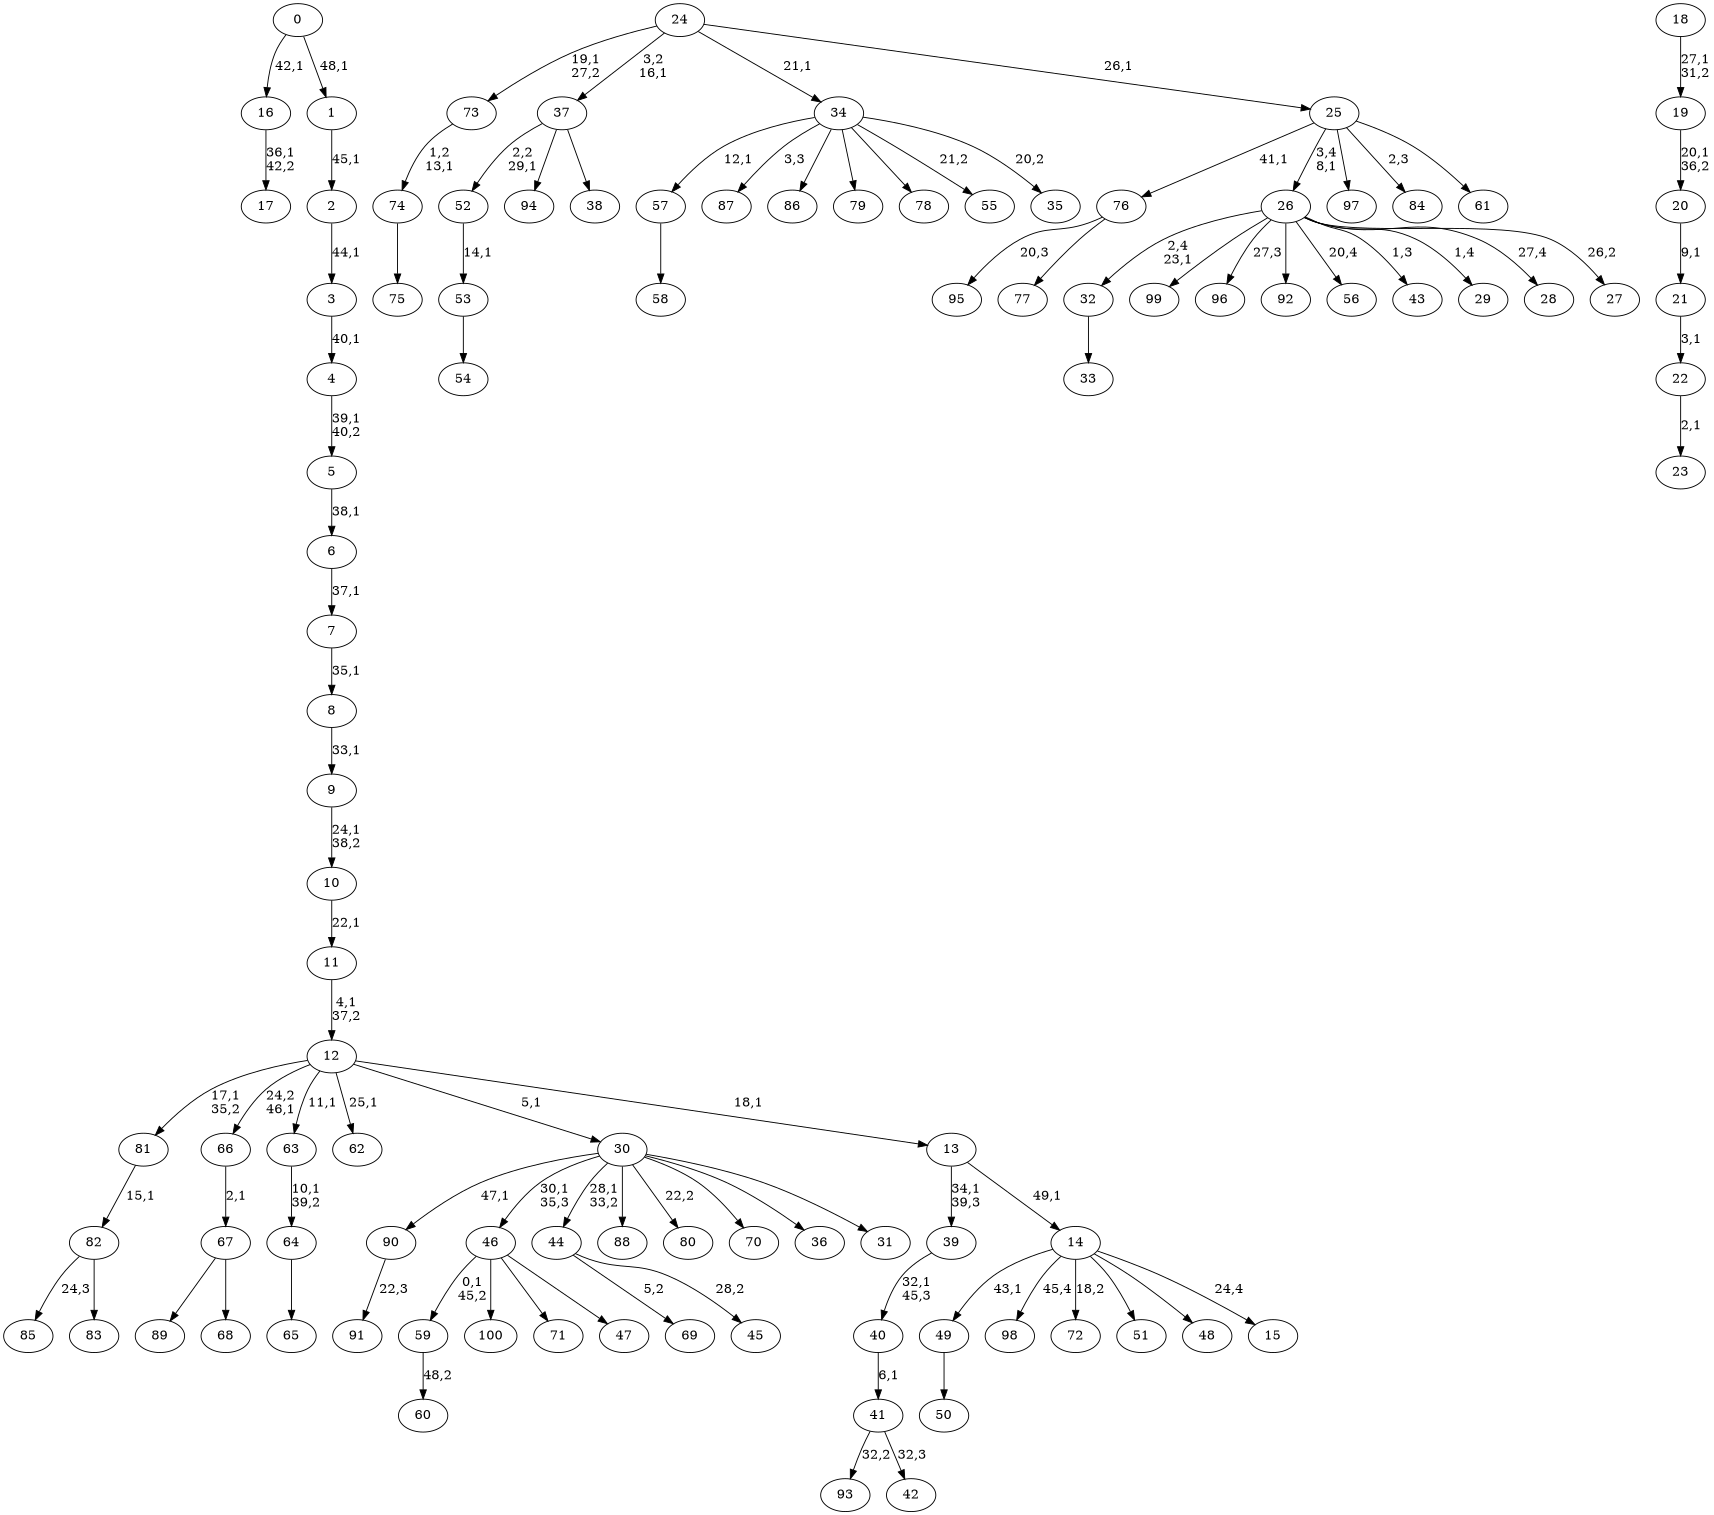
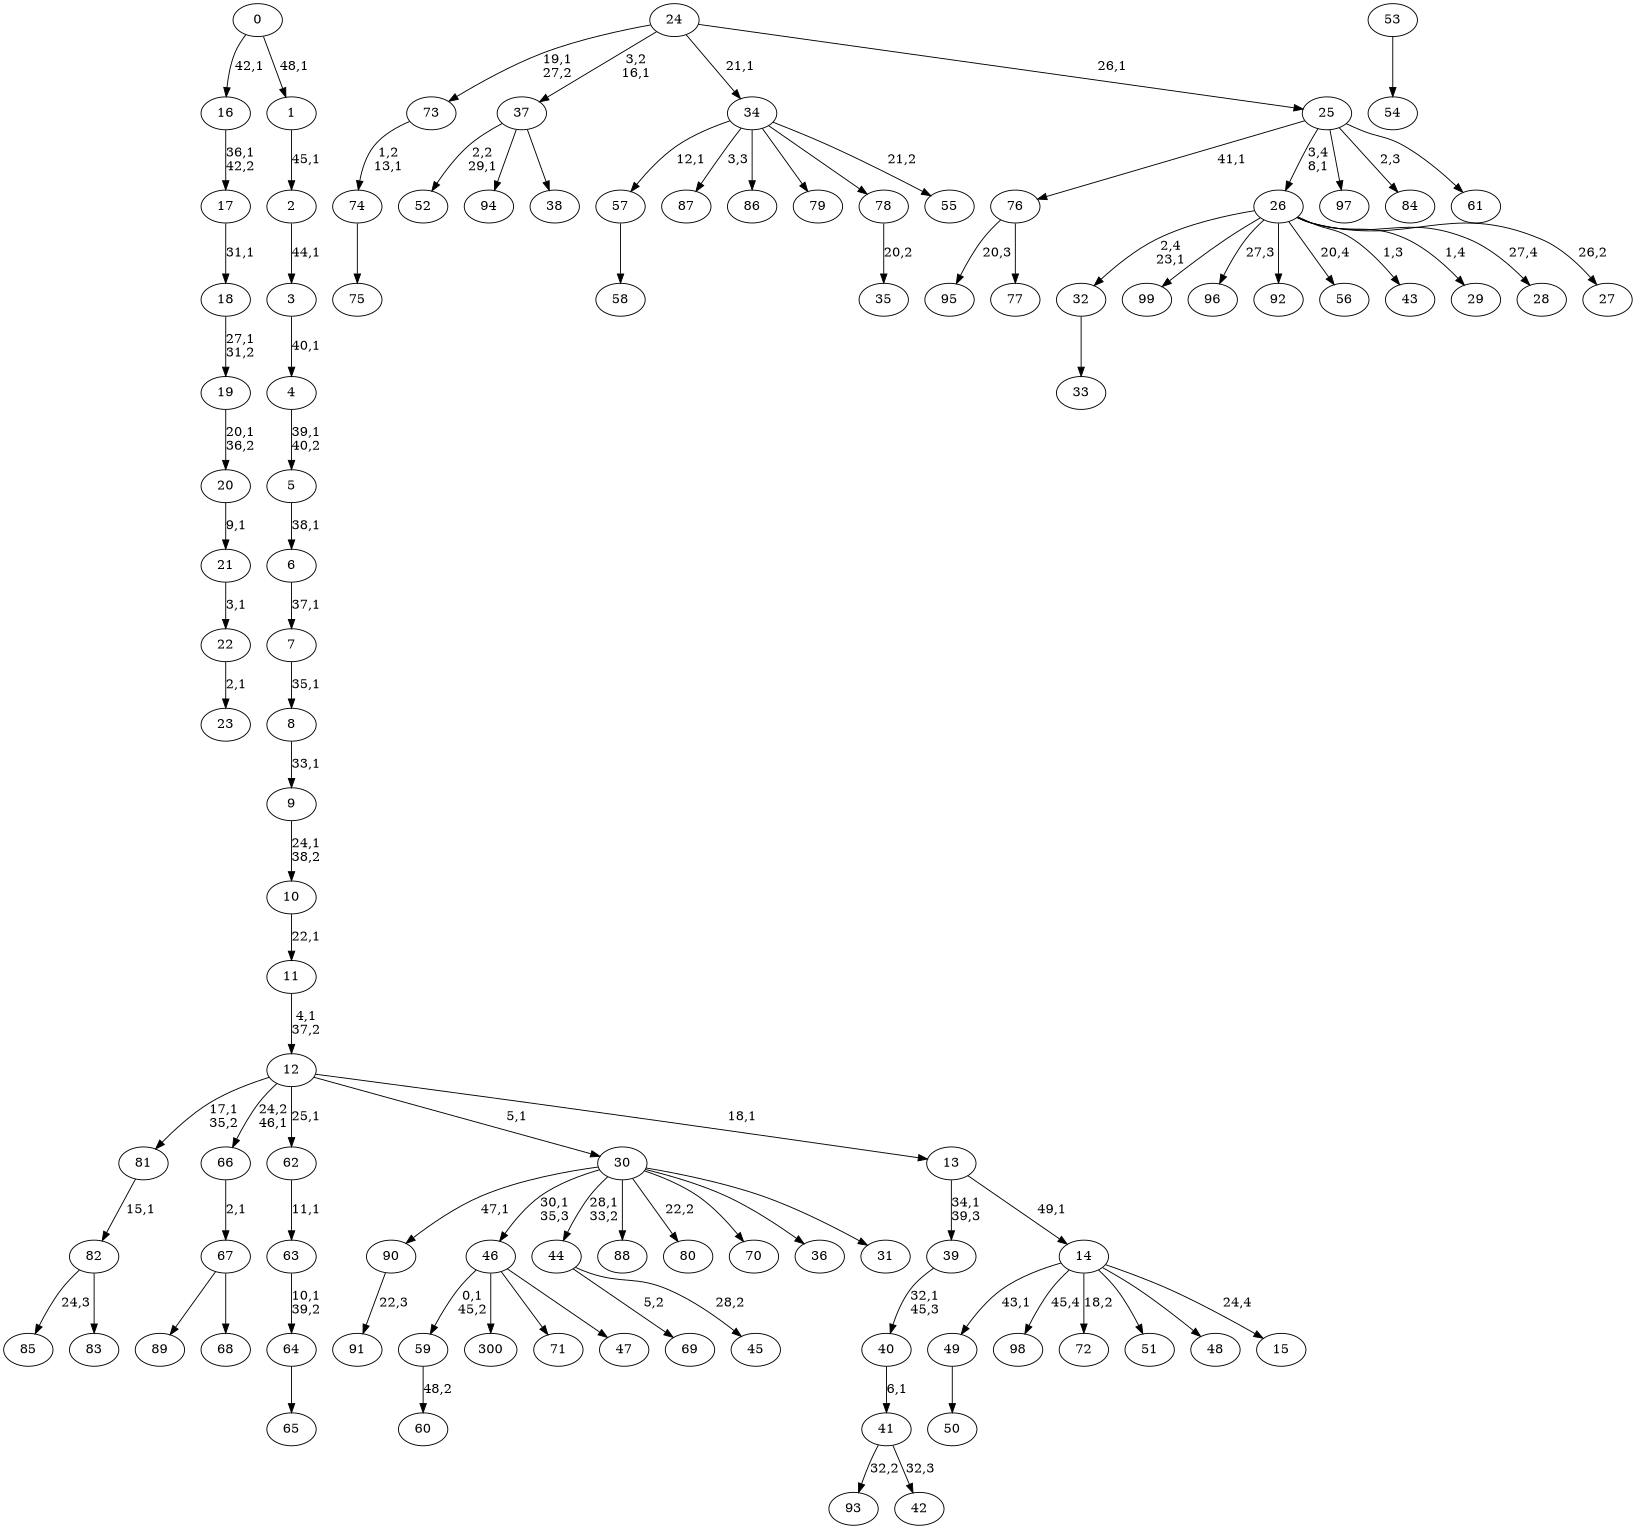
edge "34" -> "35": now "78" -> "35"
edge "17" -> "18": added, label "31,1"
edge "52" -> "53": removed, label "14,1"
edge "12" -> "63": now "62" -> "63"
node "100": label "100" -> "300"
